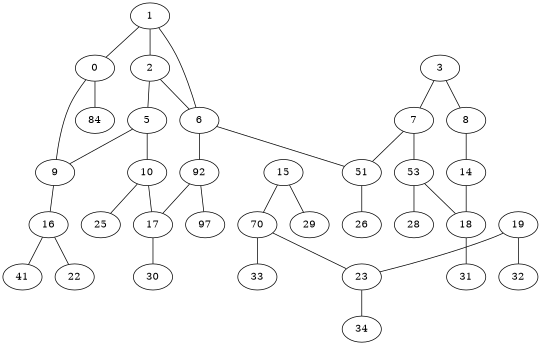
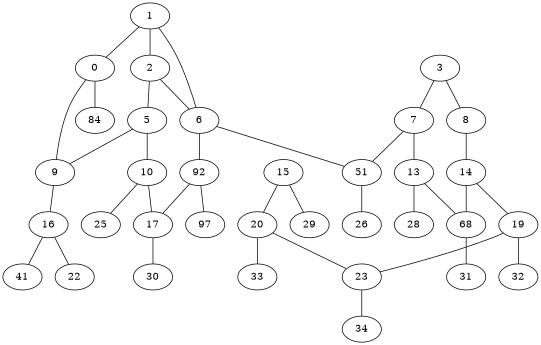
node "53": label "53" -> "13"
edge "14" -- "19": added
node "70": label "70" -> "20"
node "18": label "18" -> "68"
